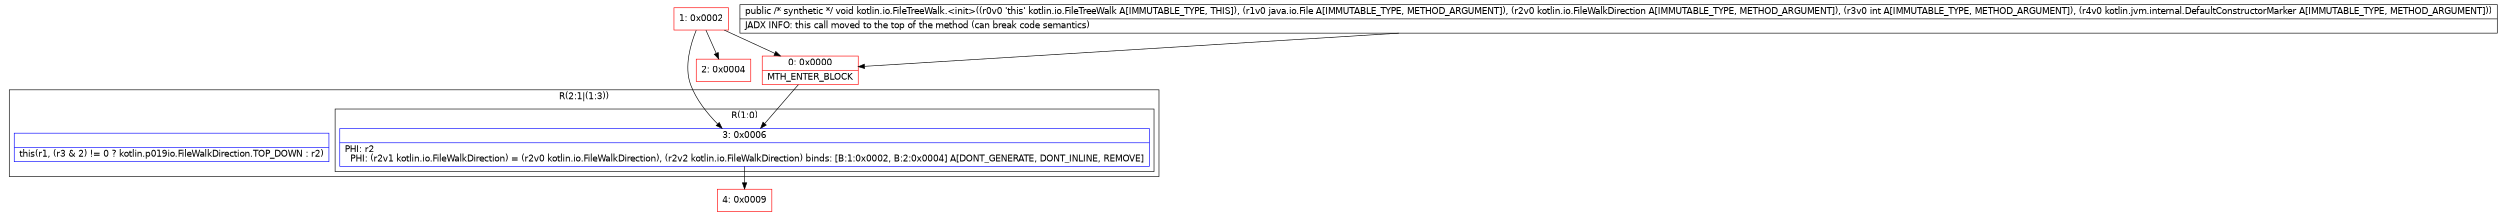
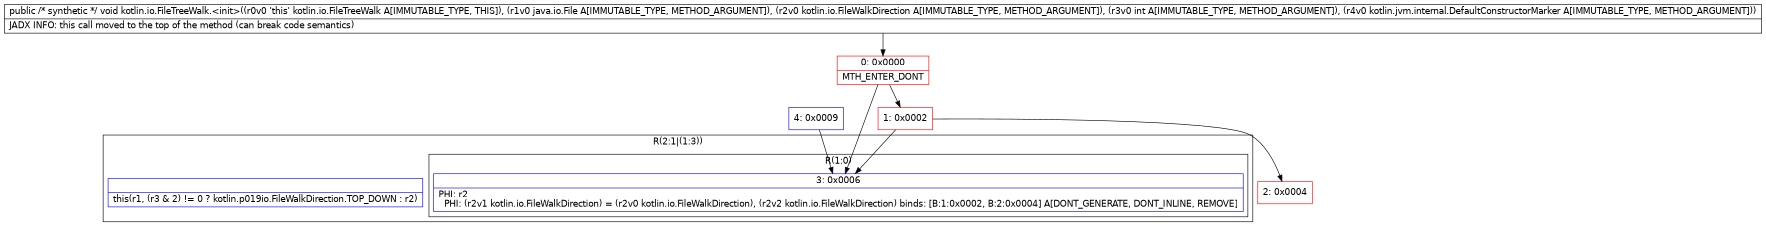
edge "1: 0x0002" -> "0: 0x0000": reversed
node "0: 0x0000": text "MTH_ENTER_BLOCK" -> "MTH_ENTER_DONT"
edge "3: 0x0006" -> "4: 0x0009": reversed
node "4: 0x0009": color red -> blue
